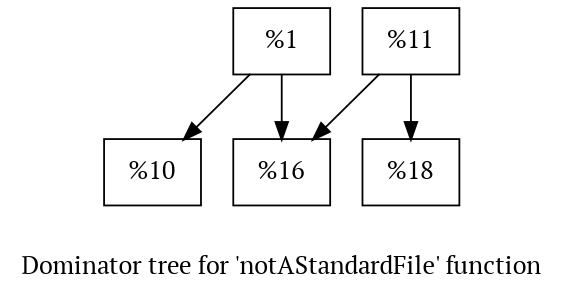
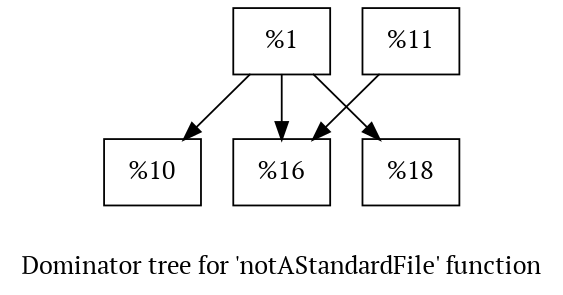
edge "%11" -> "%18": now "%1" -> "%18"
